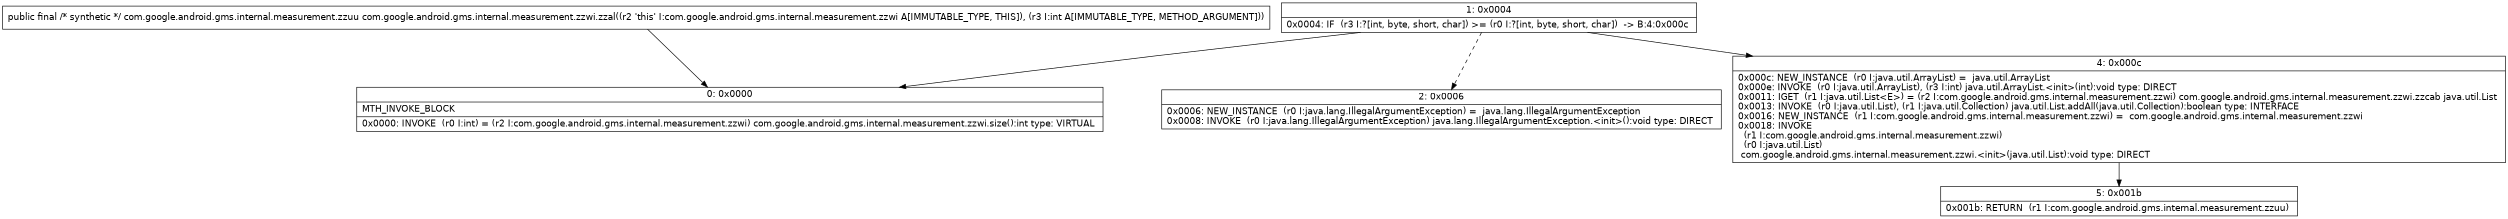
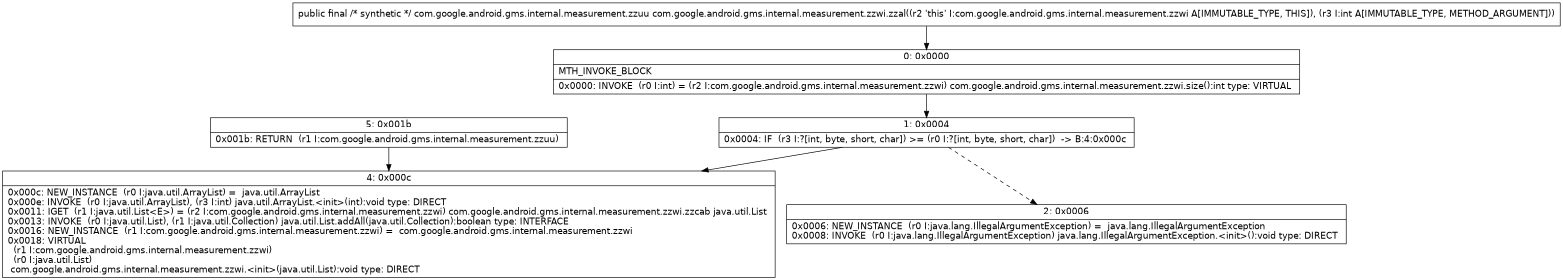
edge "1: 0x0004" -> "0: 0x0000": reversed
node "4: 0x000c": text "0x0018: INVOKE" -> "0x0018: VIRTUAL"
edge "4: 0x000c" -> "5: 0x001b": reversed
